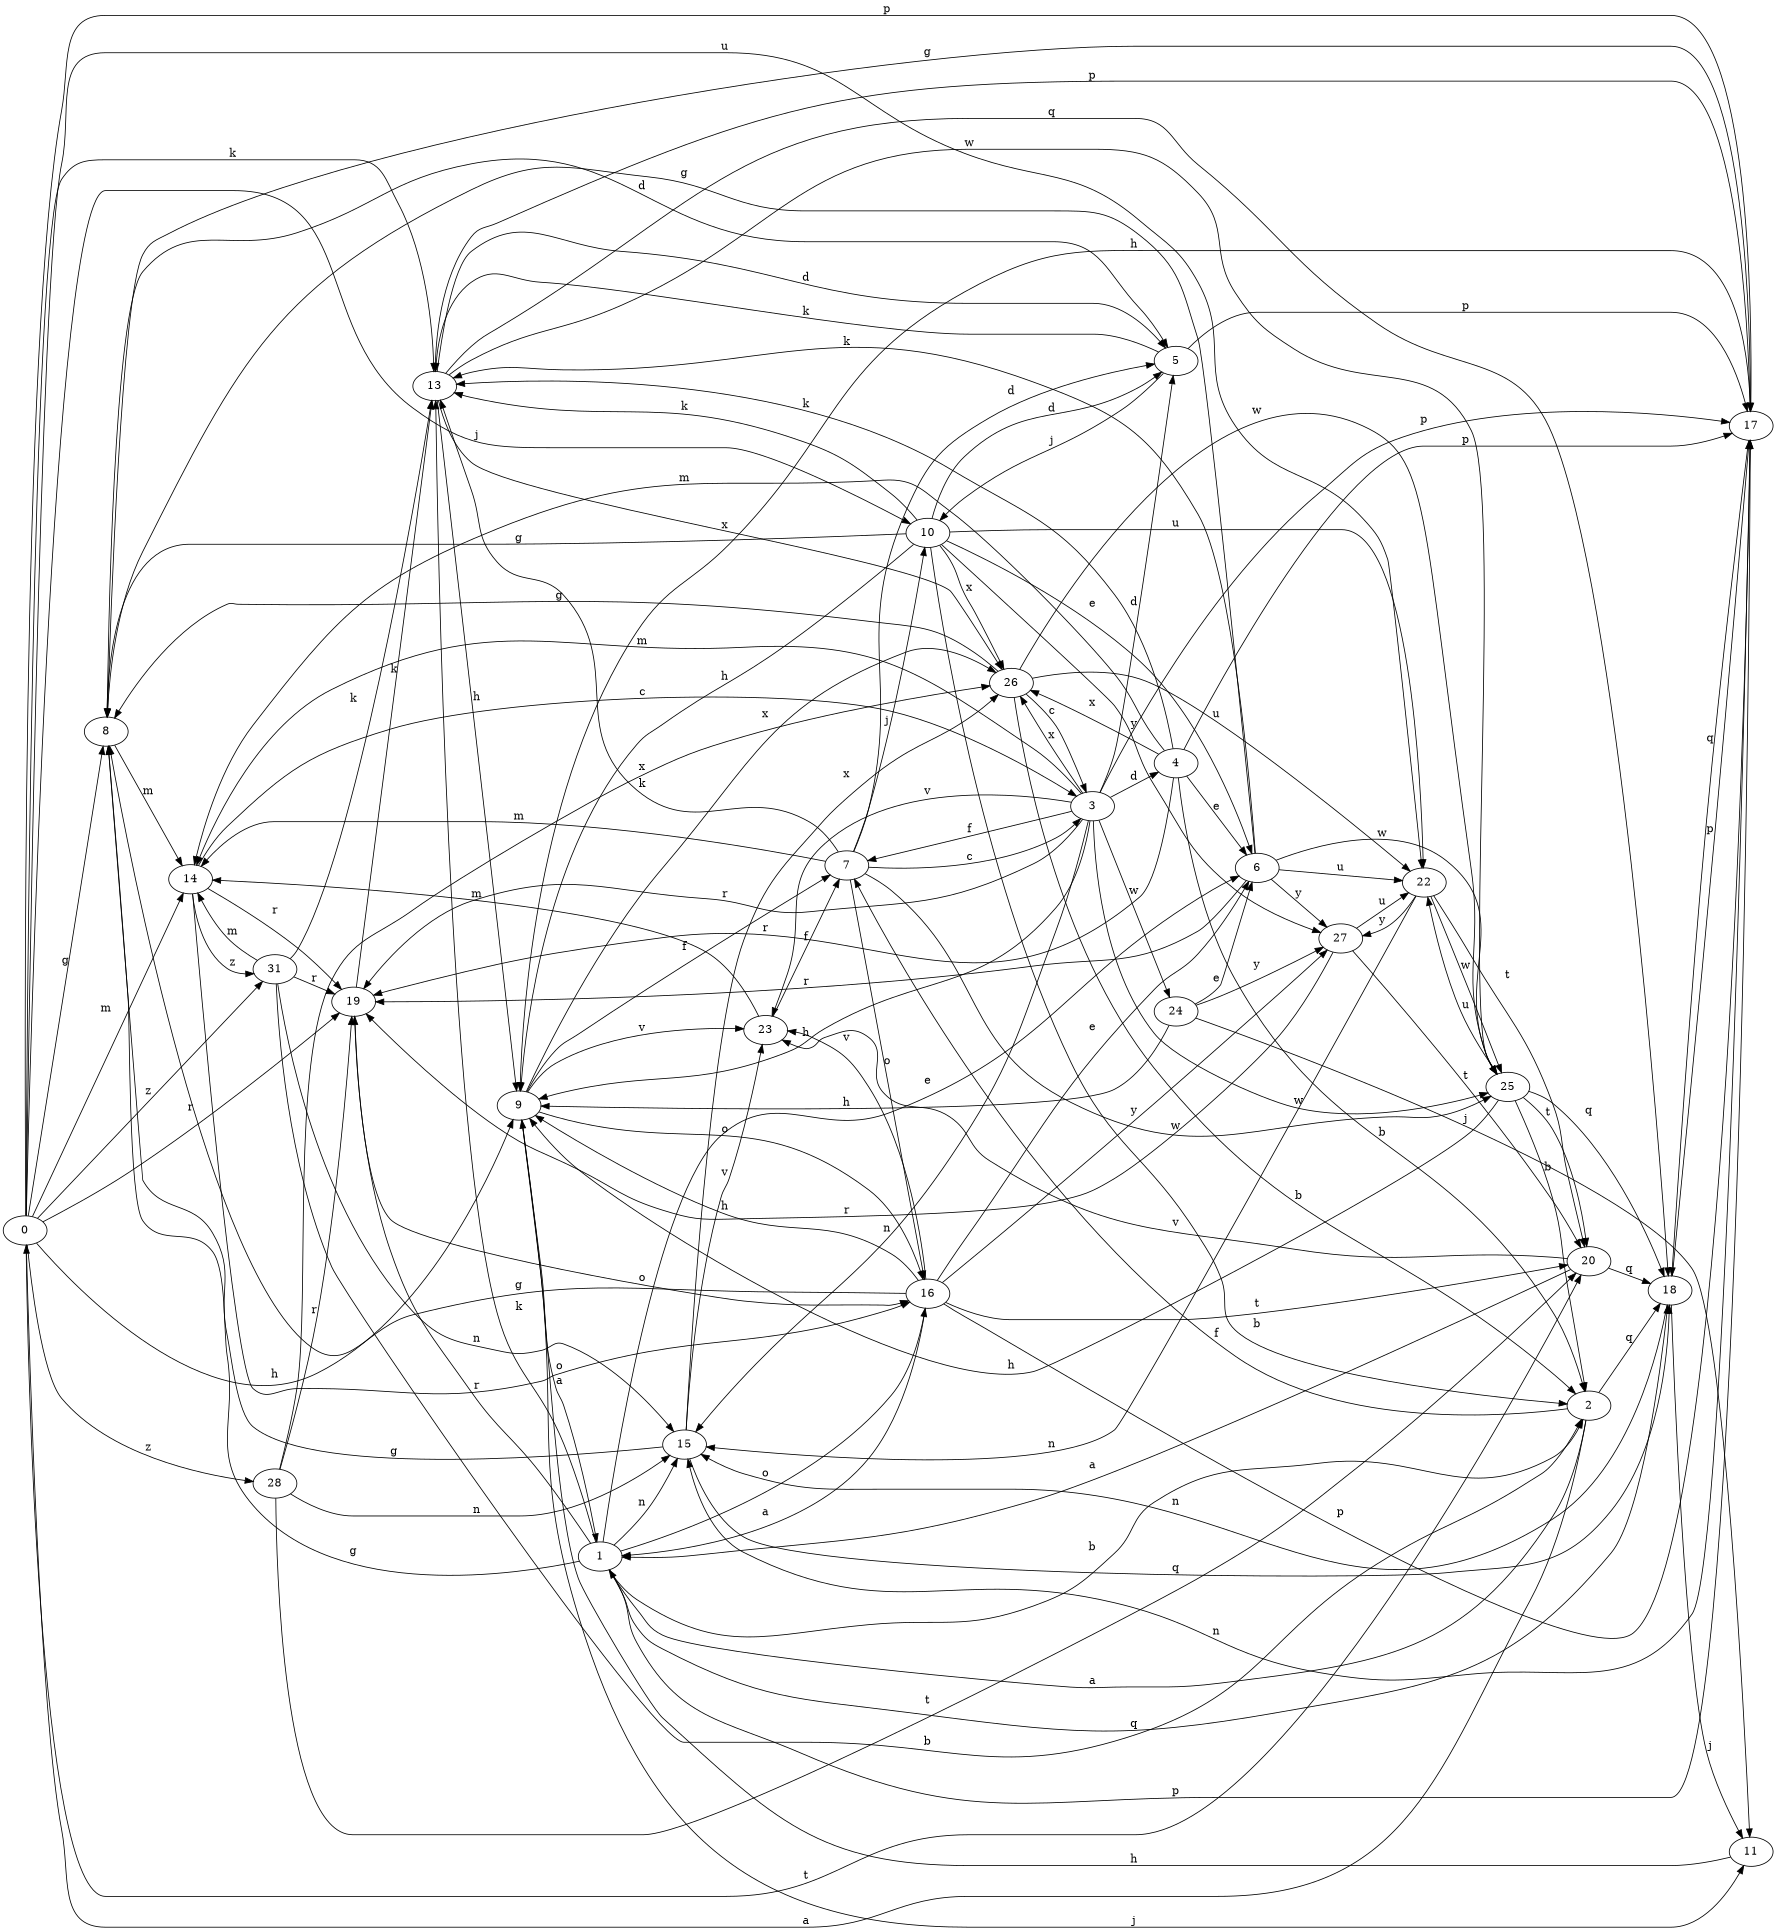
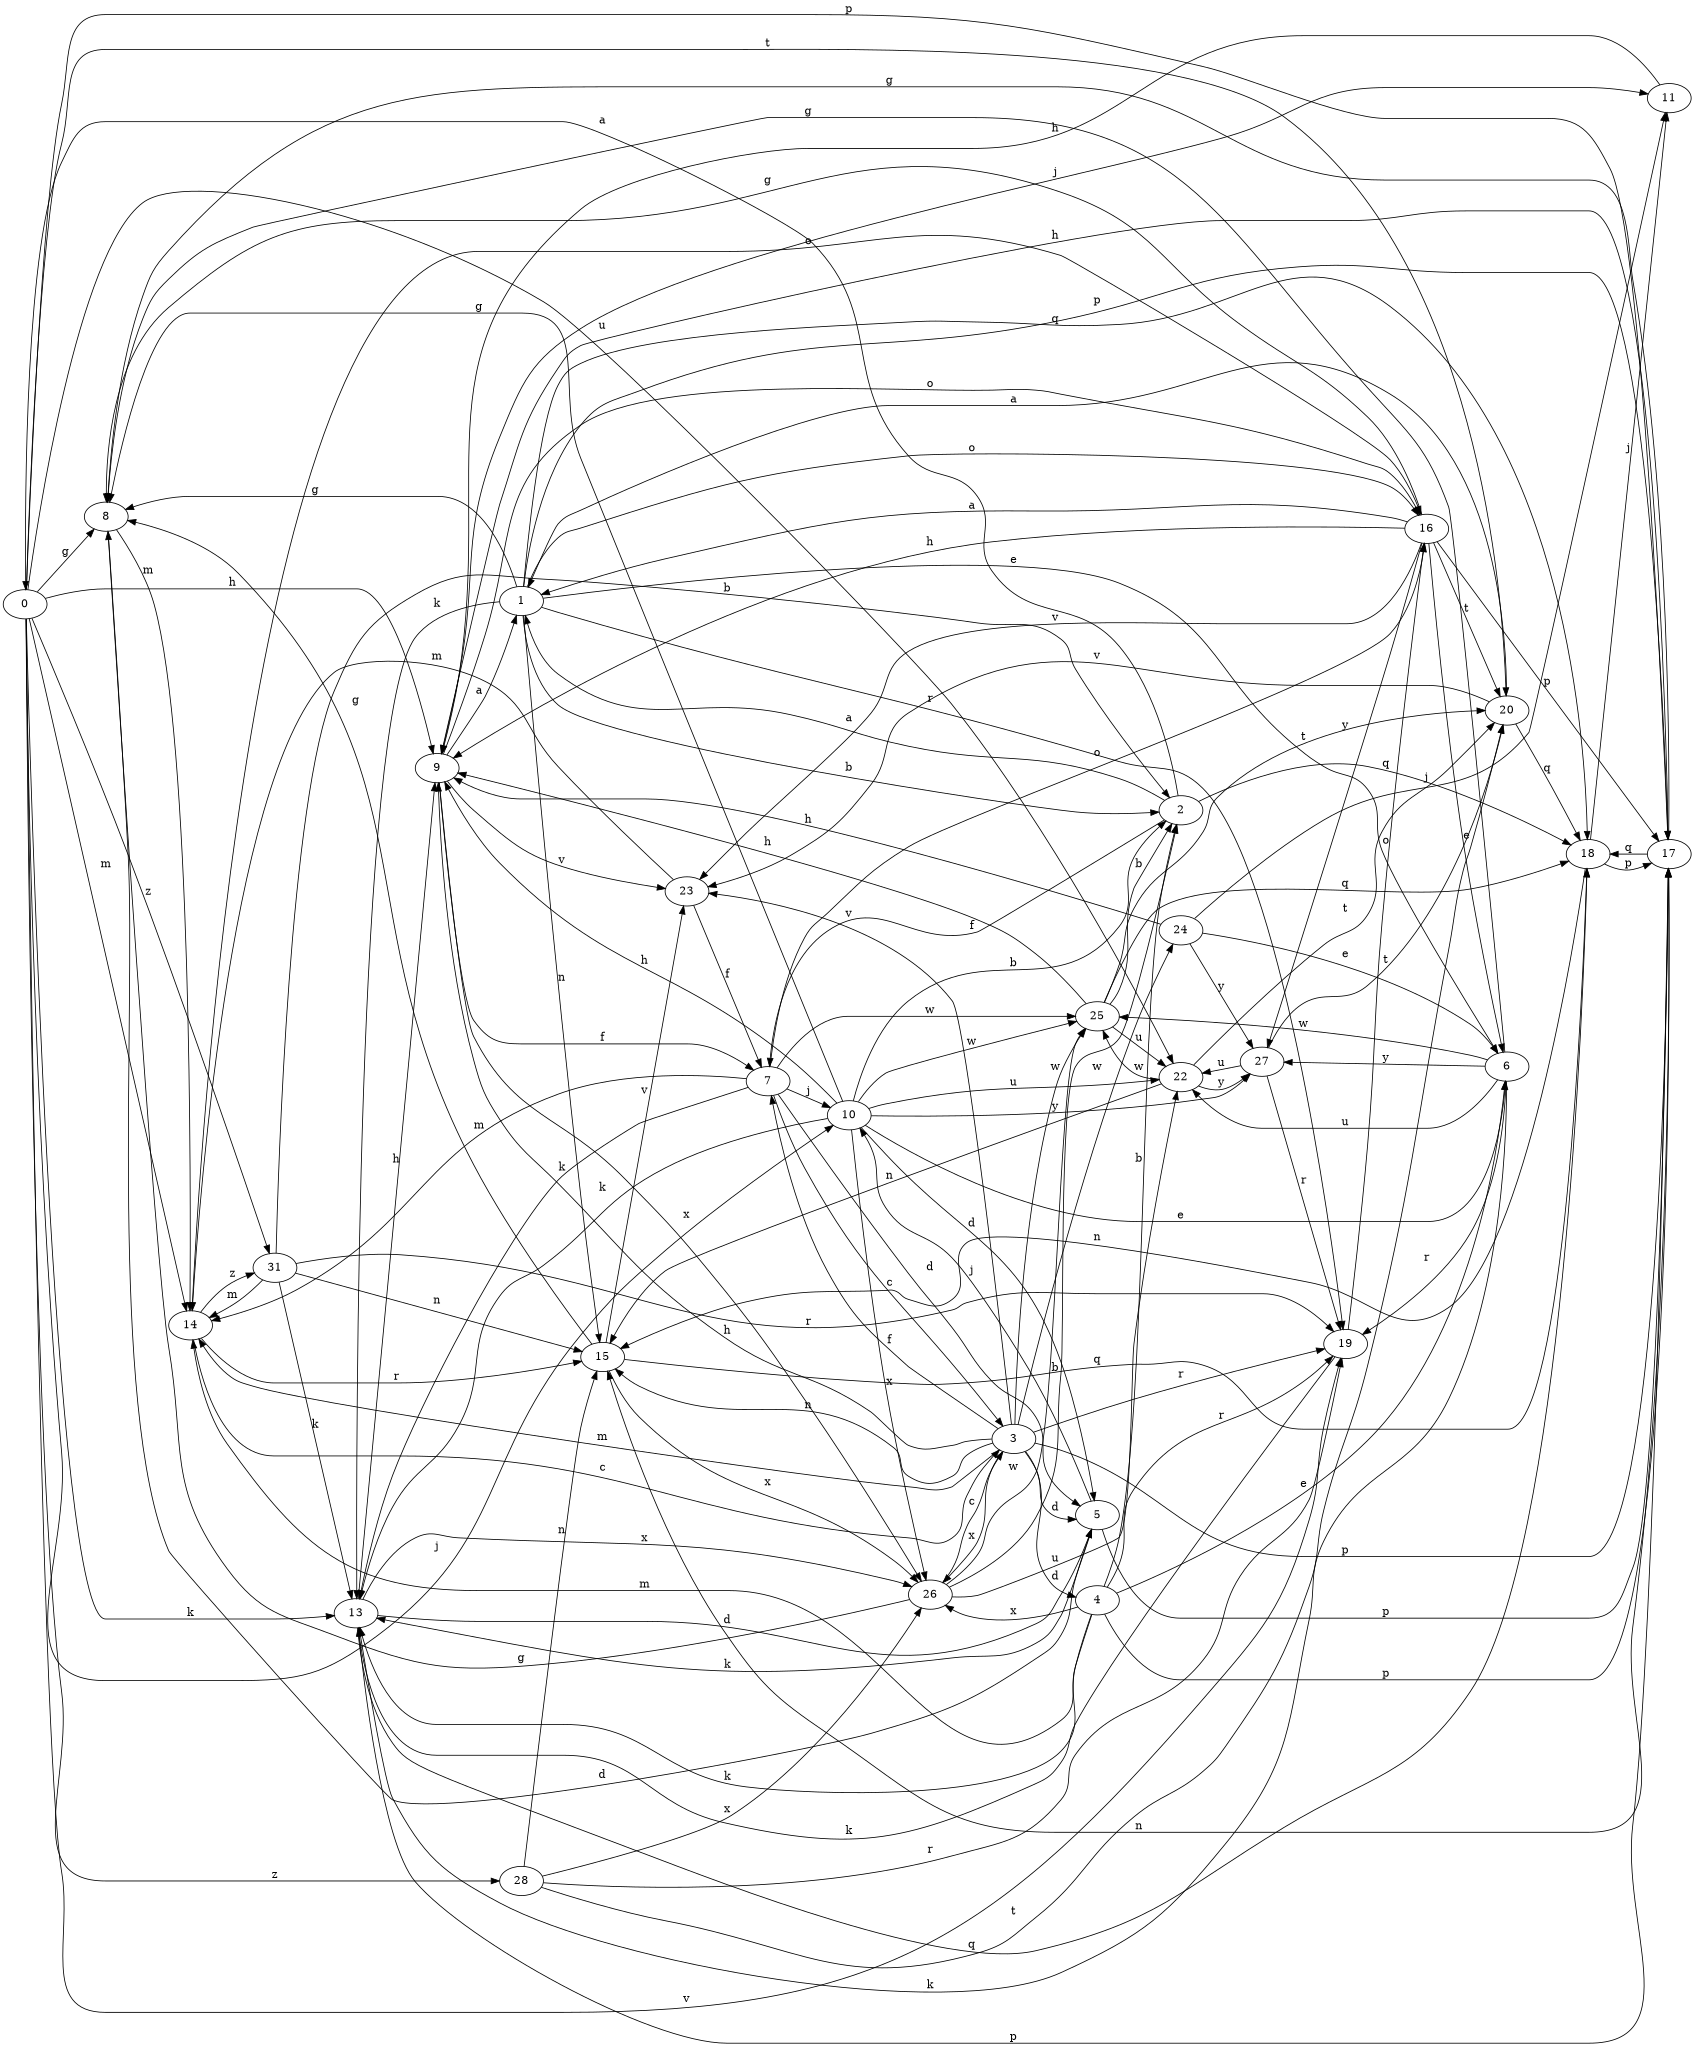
edge "13" -> "25": now "10" -> "25"
edge "14" -> "19": now "14" -> "15"
edge "0" -> "19": label "r" -> "v"
